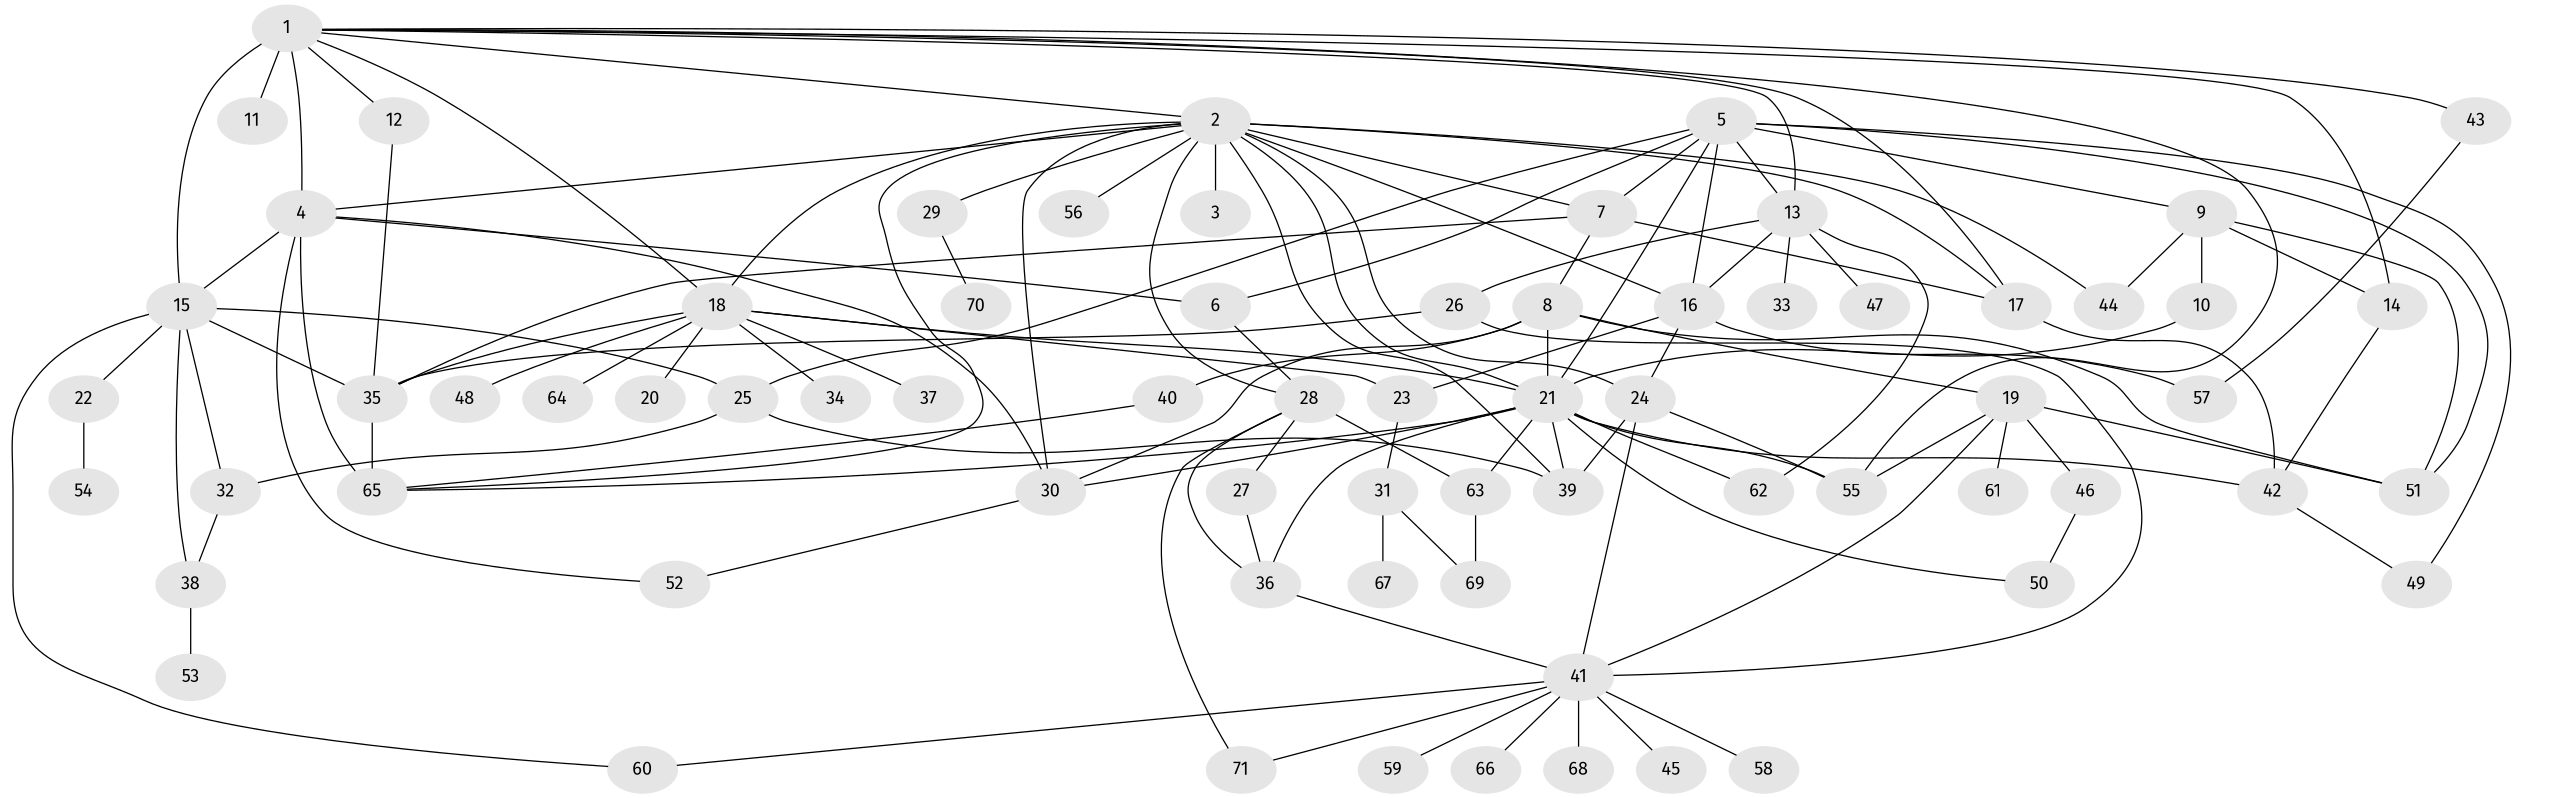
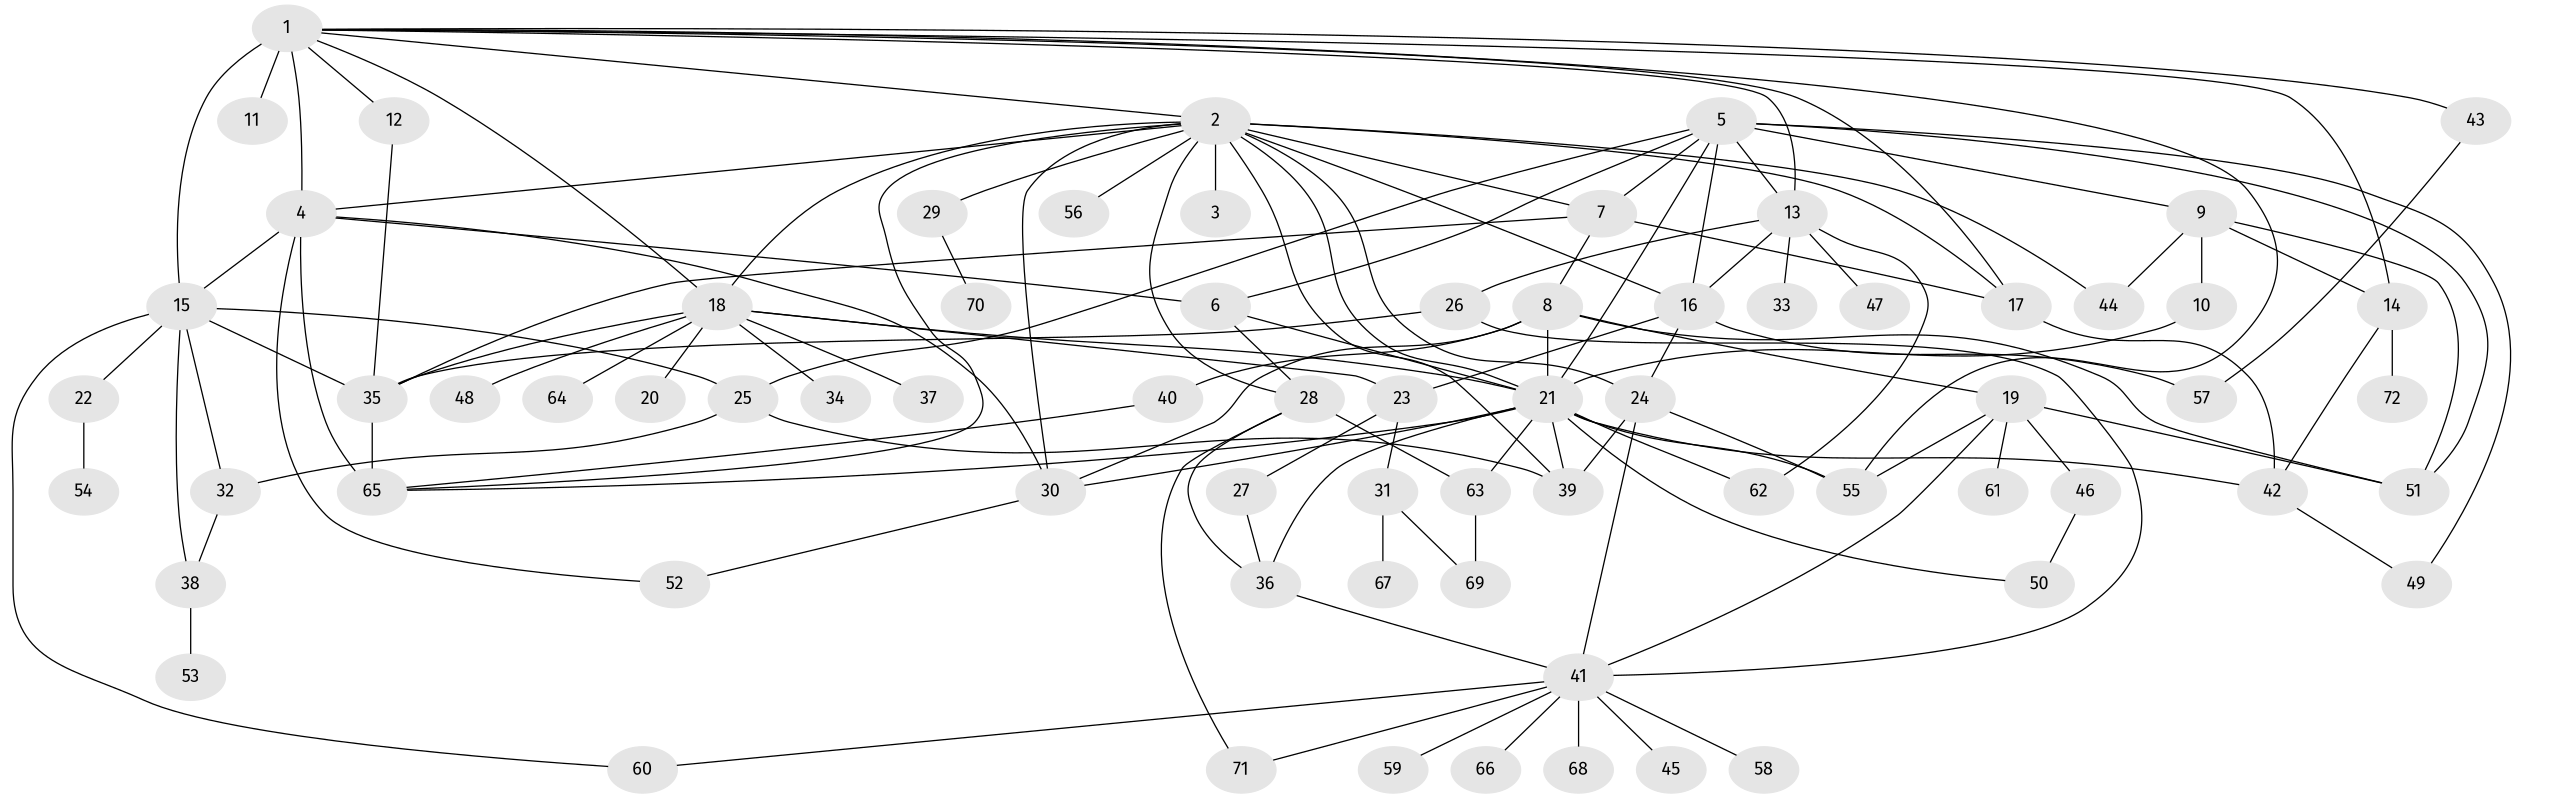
edge "6" -- "21": added
node "72": added
edge "28" -- "27": now "23" -- "27"
